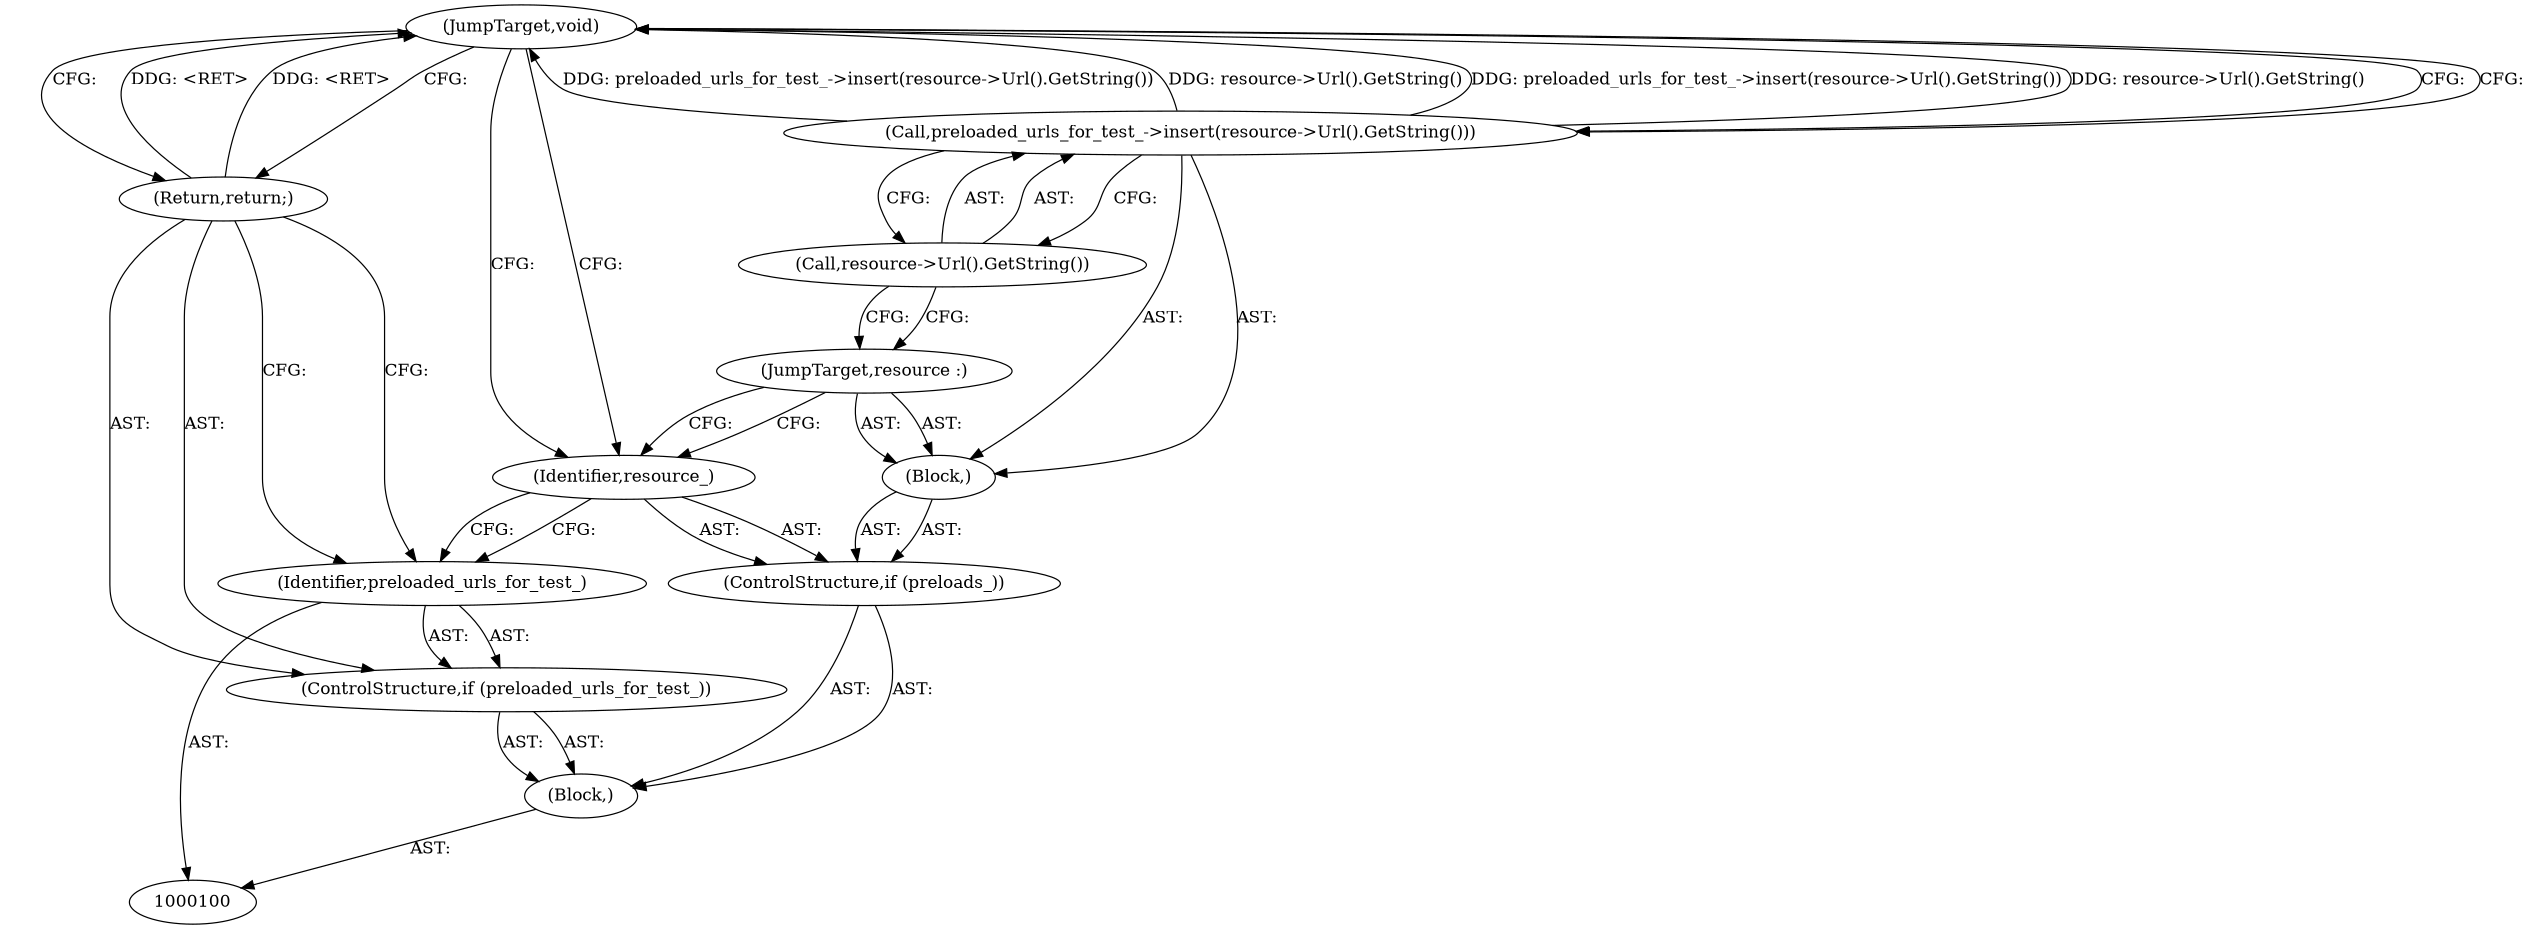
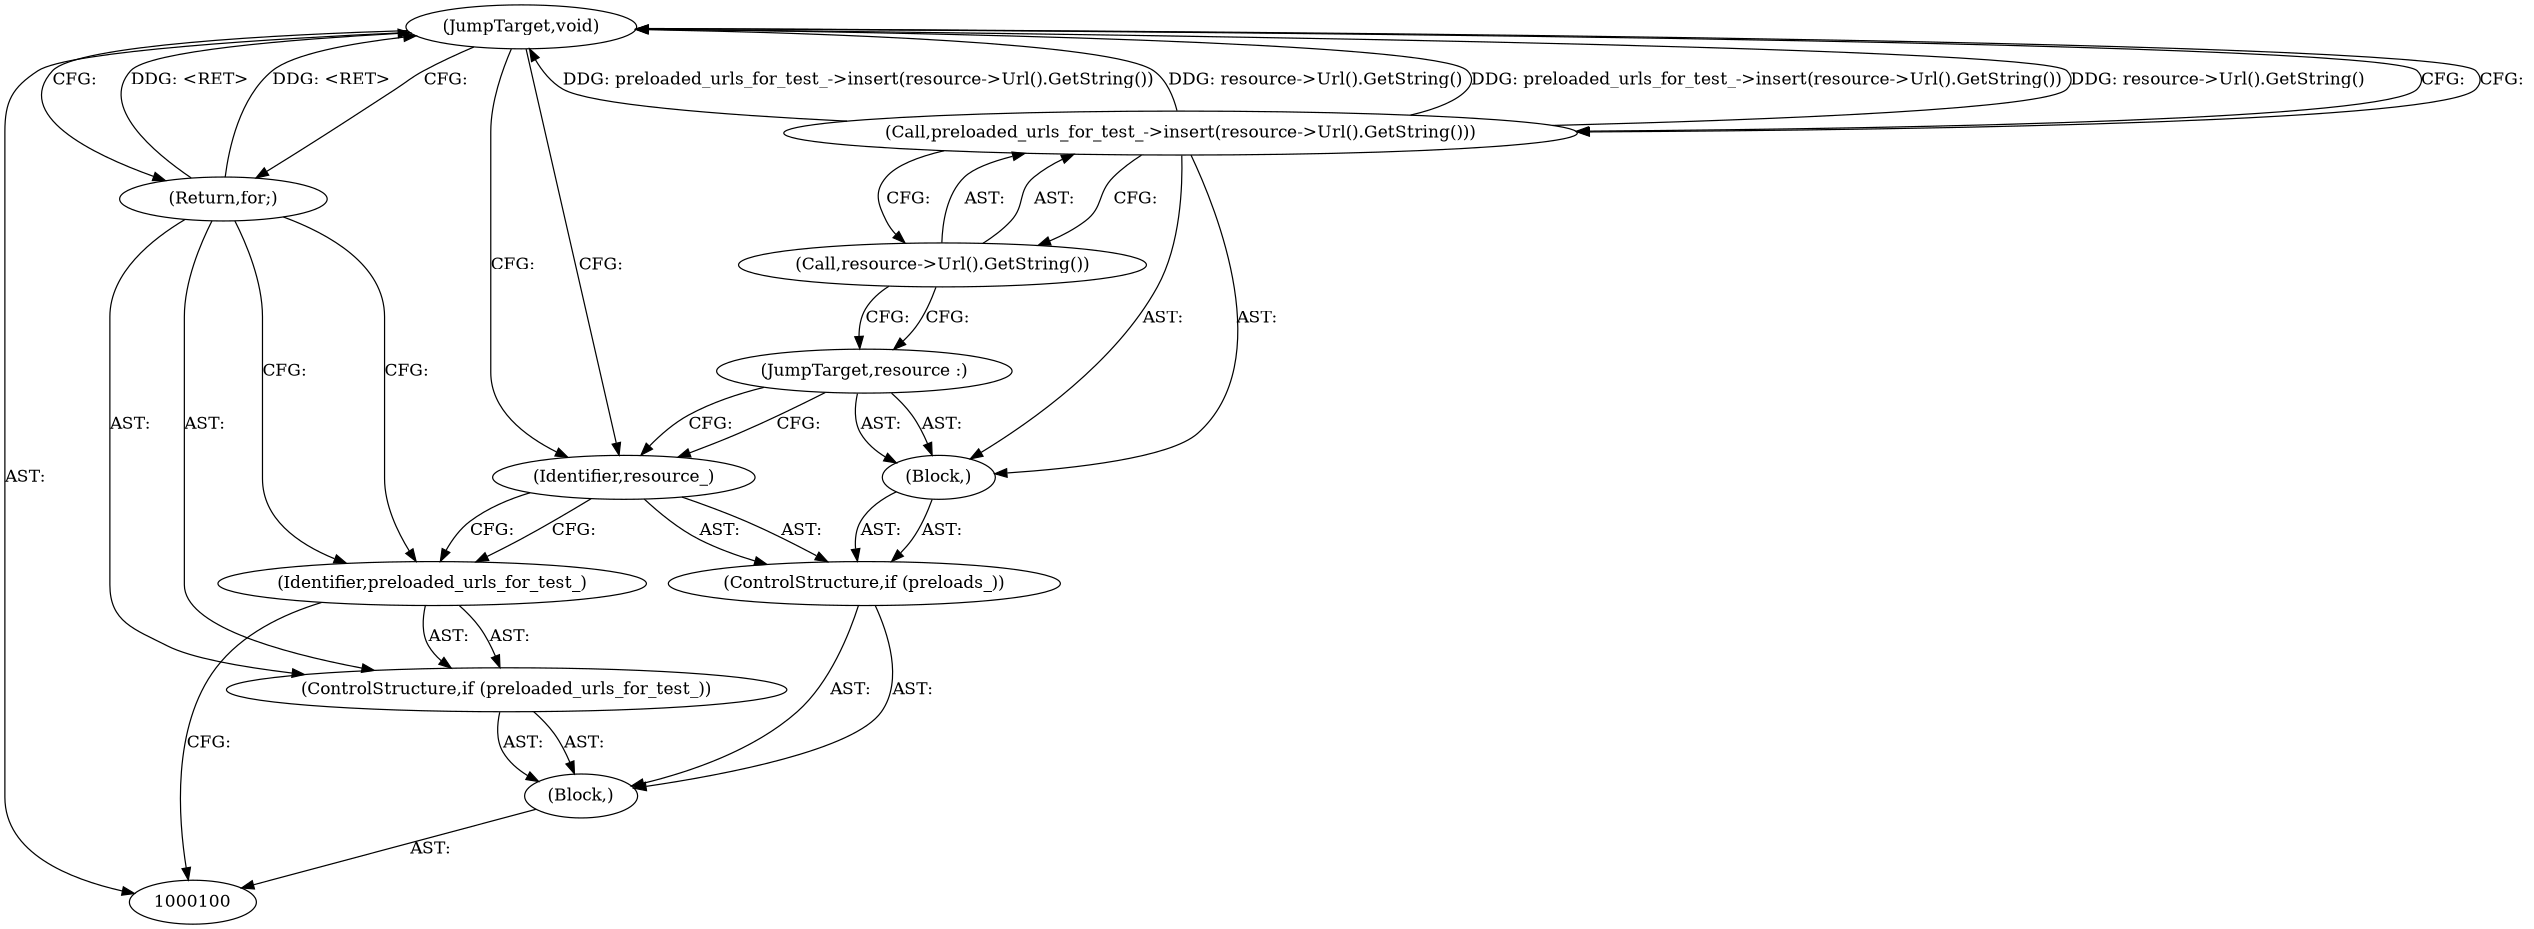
node "(Return,return;)": label "(Return,return;)" -> "(Return,for;)"
edge "(JumpTarget,void)" -> "1000100": added, label "AST:"
edge "(Identifier,preloaded_urls_for_test_)" -> "1000100": label "AST: " -> "CFG: "
